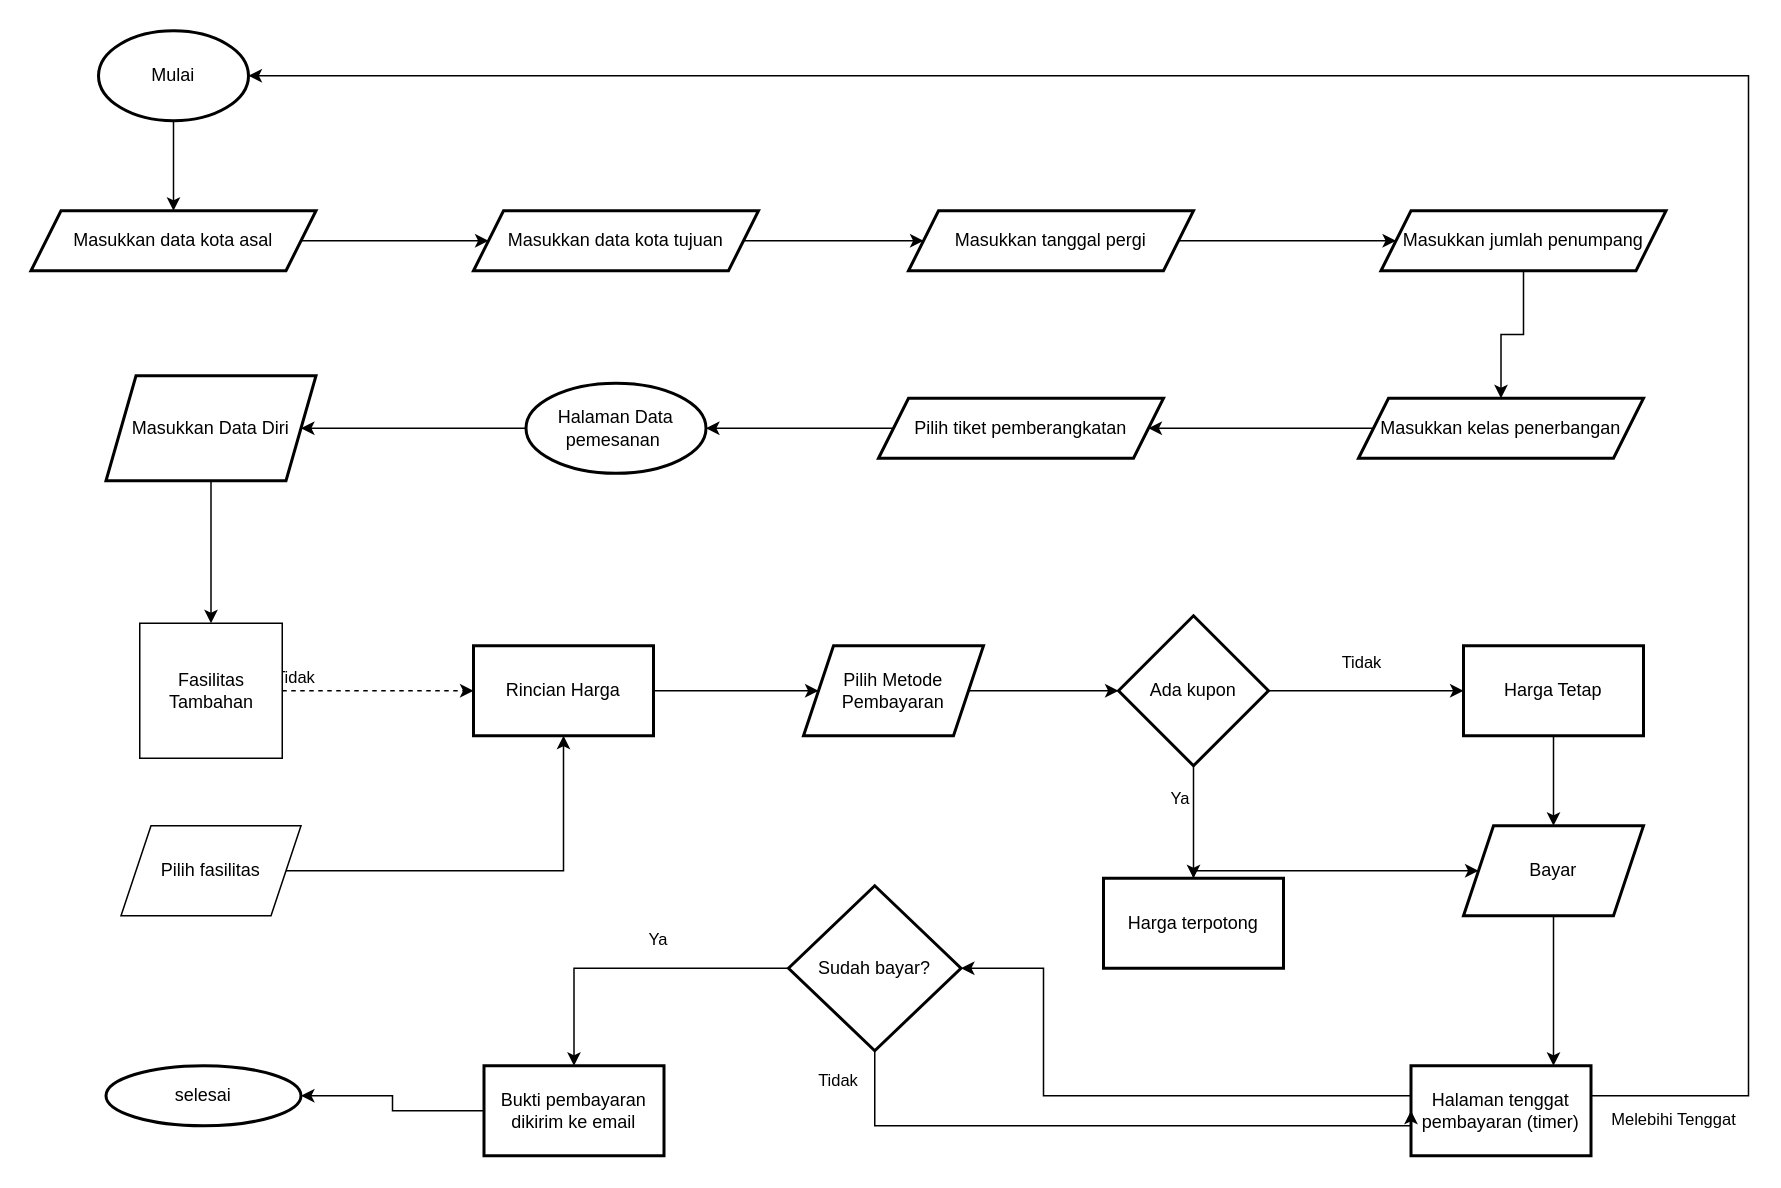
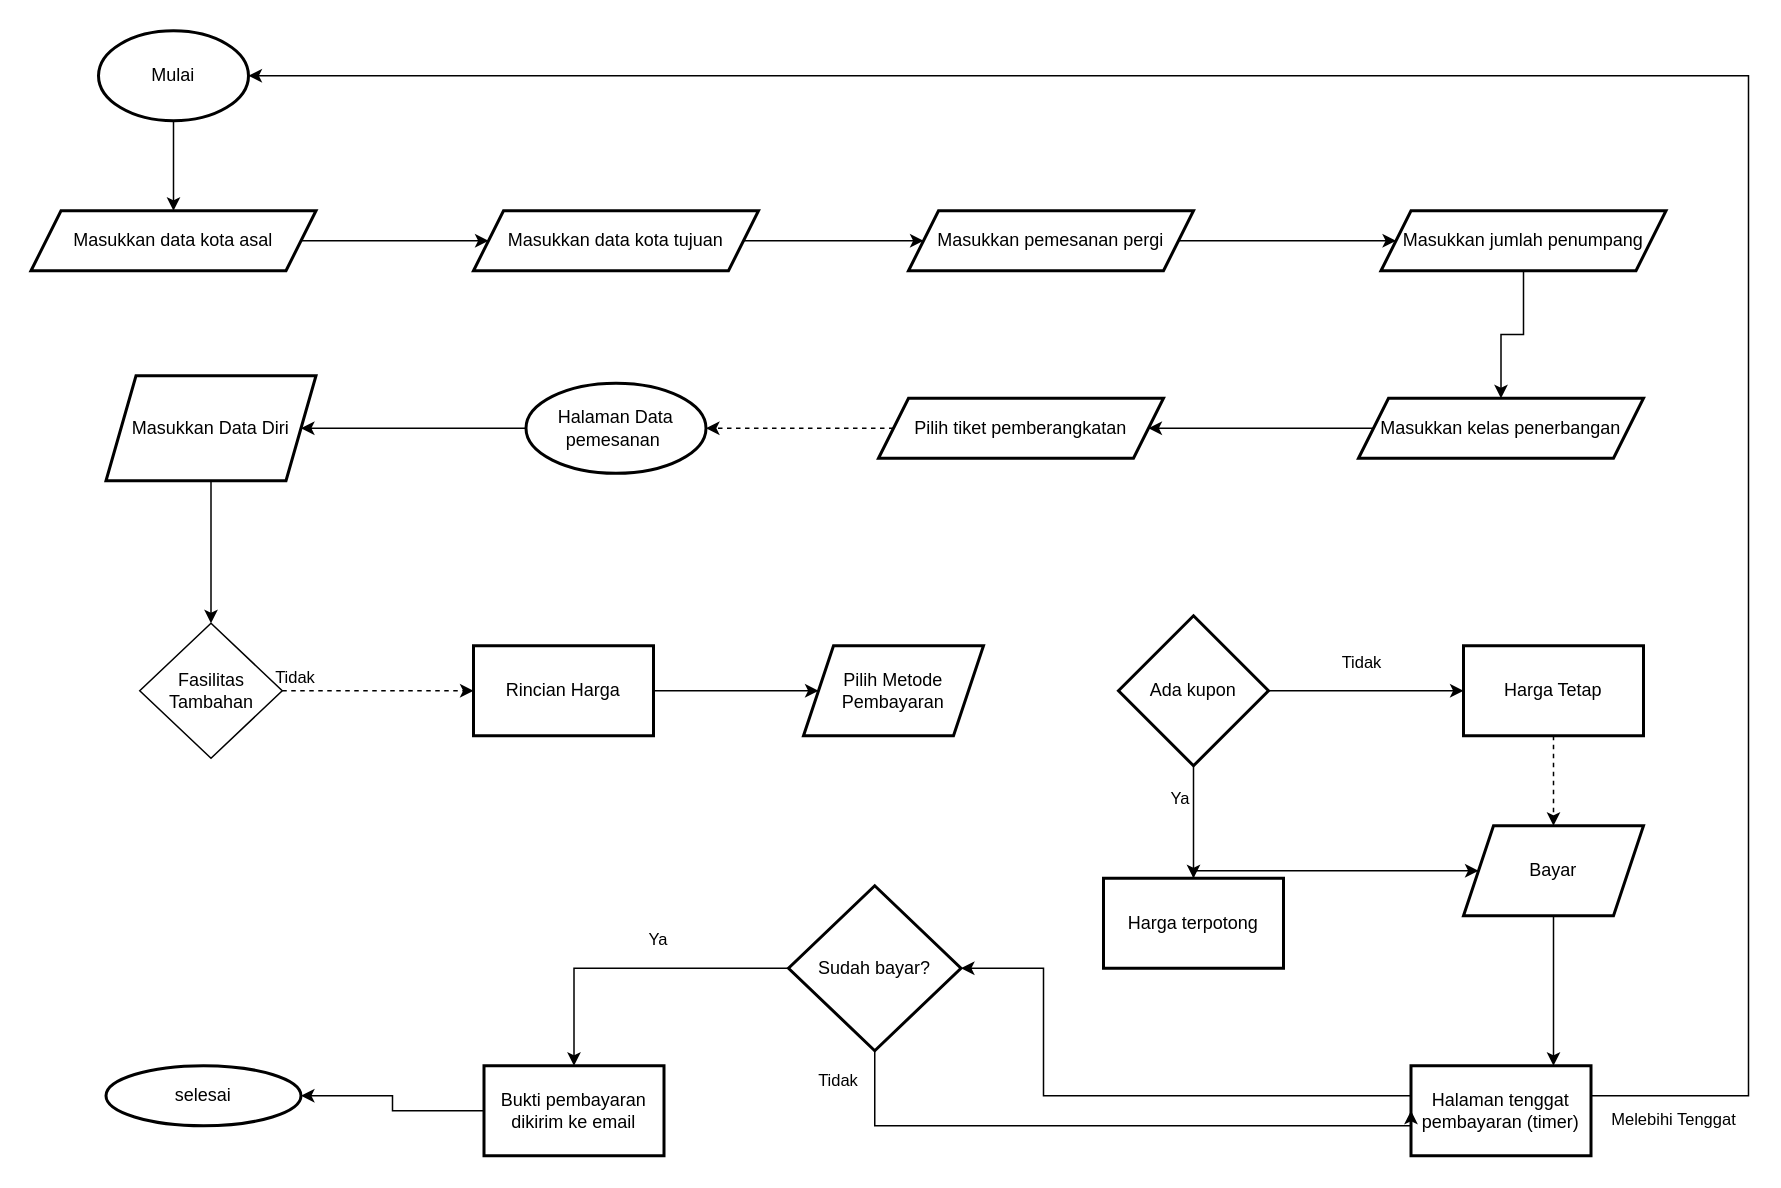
node "Masukkan tanggal pergi": label "Masukkan tanggal pergi" -> "Masukkan pemesanan pergi"
edge "Pilih tiket pemberangkatan" -> "Halaman Data pemesanan": style solid -> dashed
node "Fasilitas Tambahan": shape rectangle -> diamond
edge "Pilih Metode Pembayaran" -> "Ada kupon": removed
edge "Harga Tetap" -> "Bayar": style solid -> dashed
node "Pilih fasilitas": removed
edge "Pilih fasilitas" -> "Rincian Harga": removed
